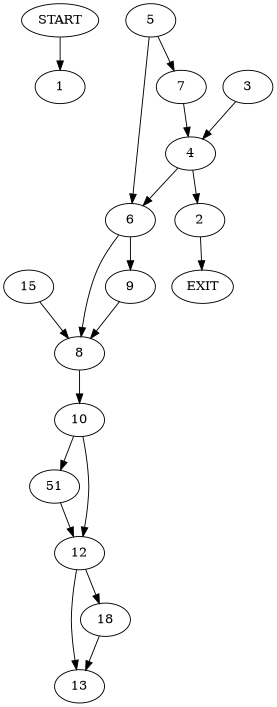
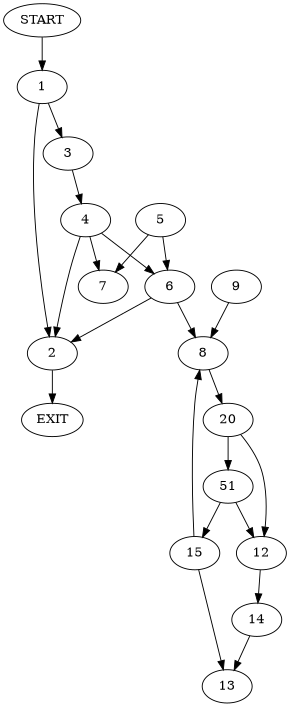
edge "7" -> "4": reversed
edge "1" -> "3": added
edge "1" -> "2": added
edge "6" -> "9": now "6" -> "2"
node "10": label "10" -> "20"
edge "51" -> "15": added
edge "12" -> "13": now "15" -> "13"
node "18": label "18" -> "14"
